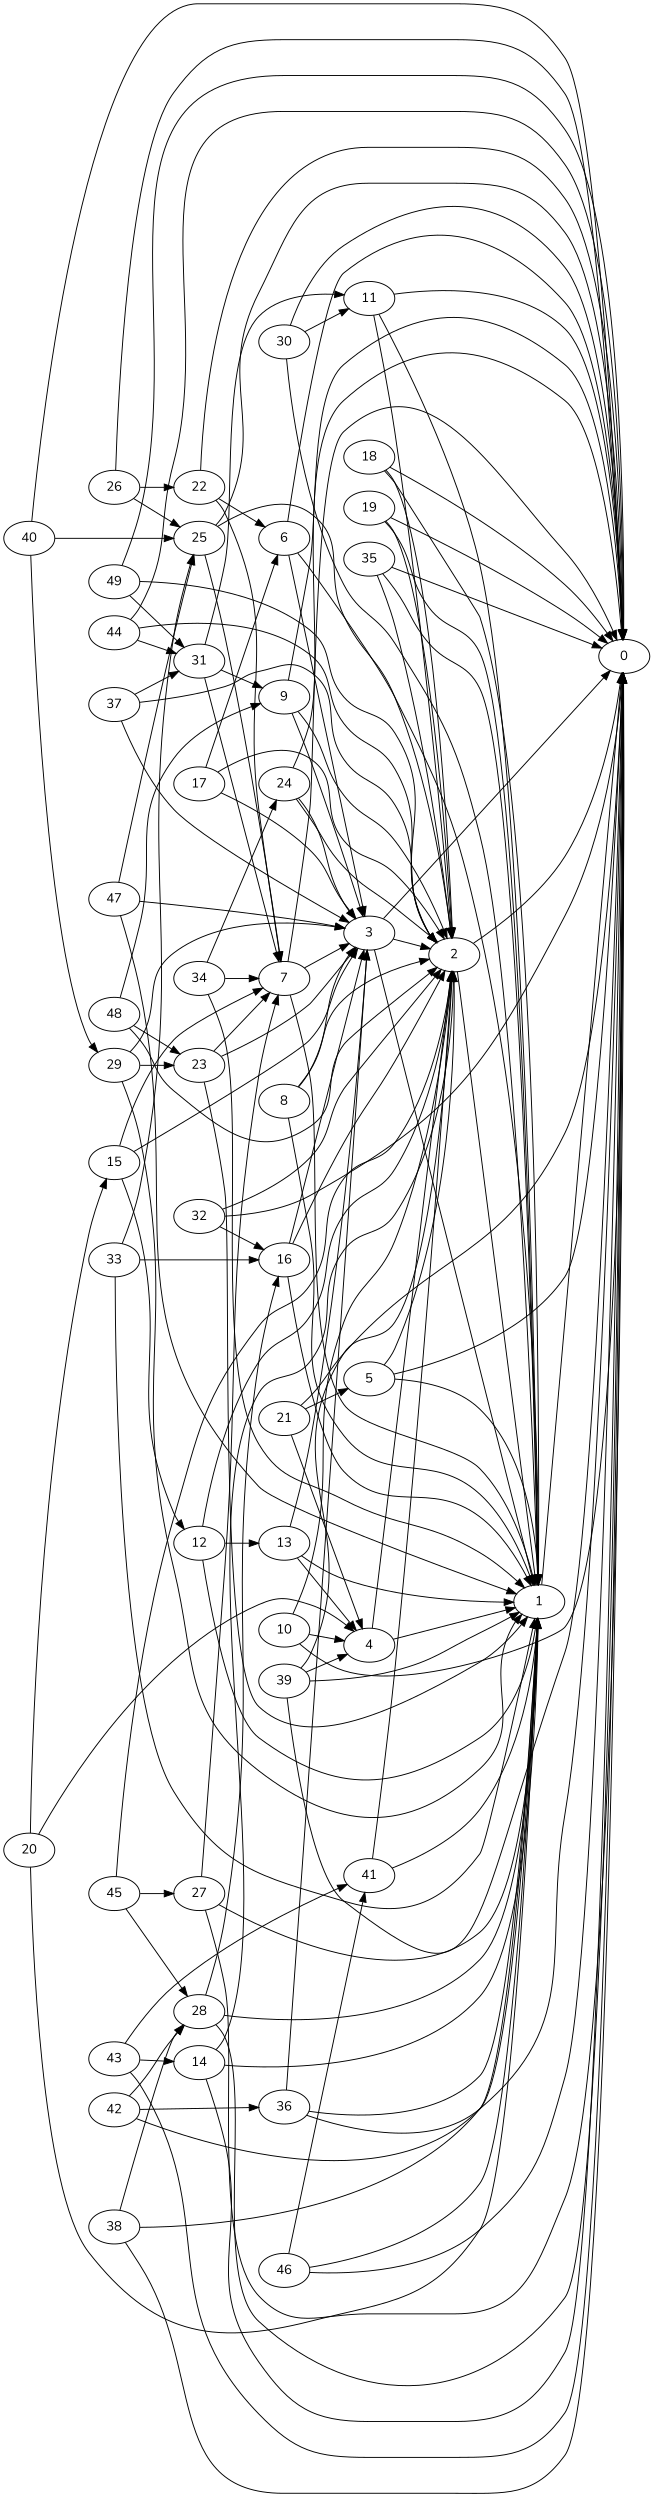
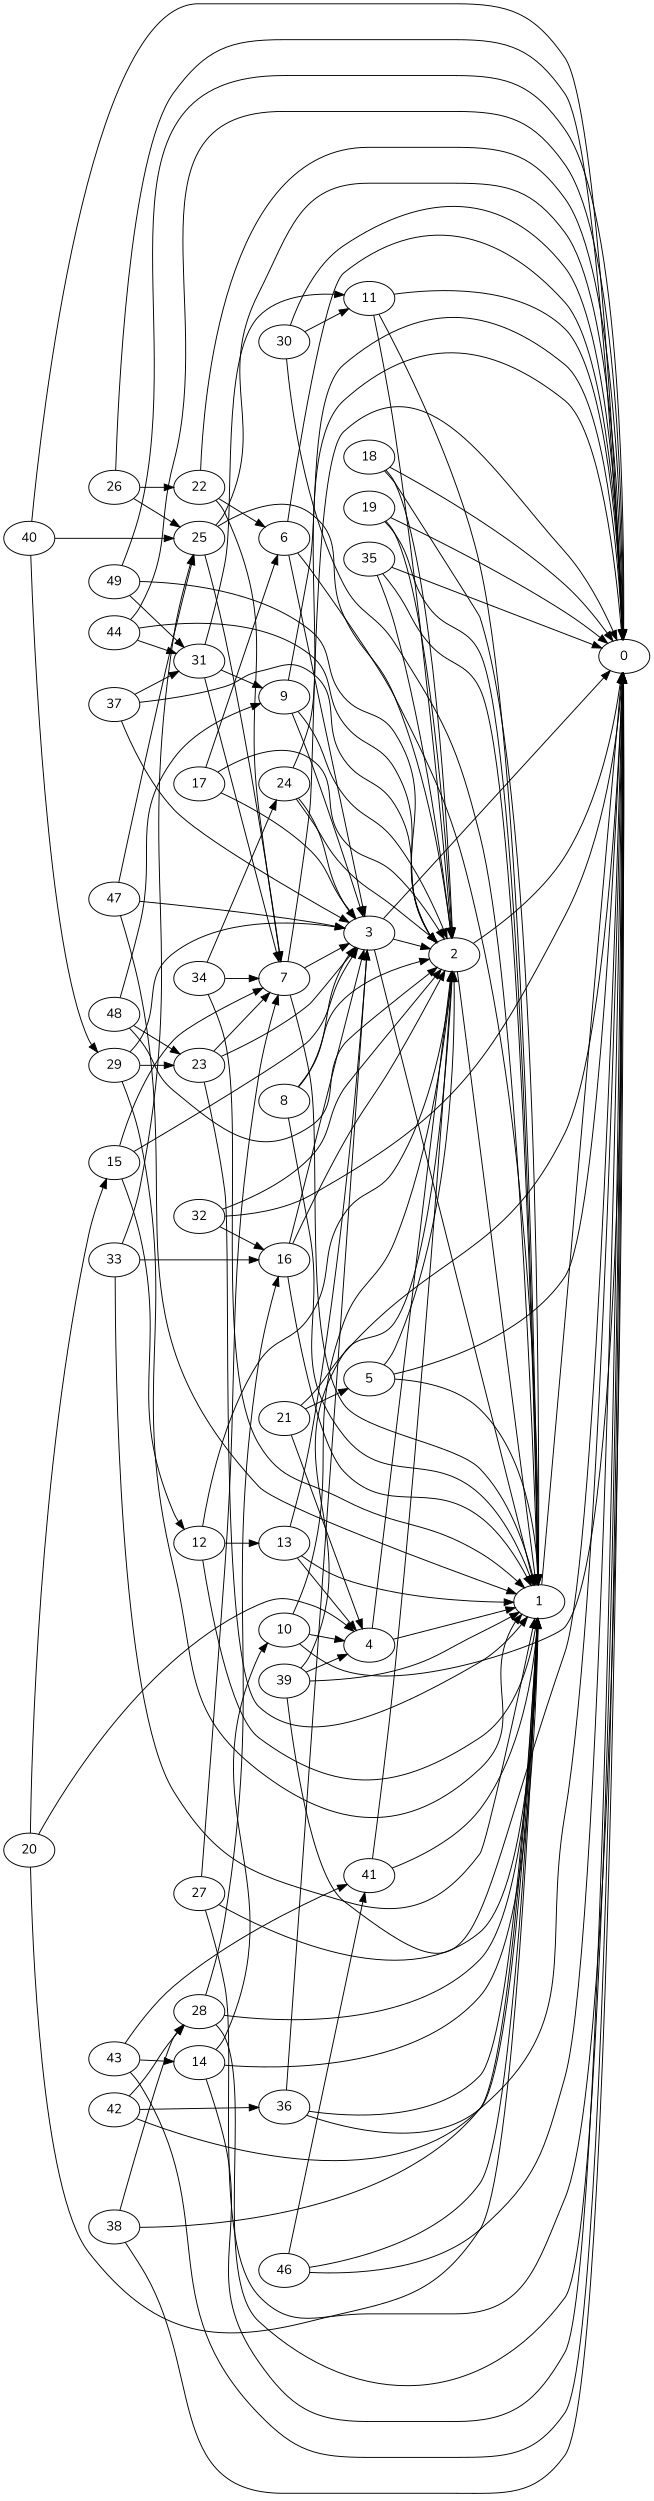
edge "14" -> "2": now "14" -> "10"
node "45": removed
